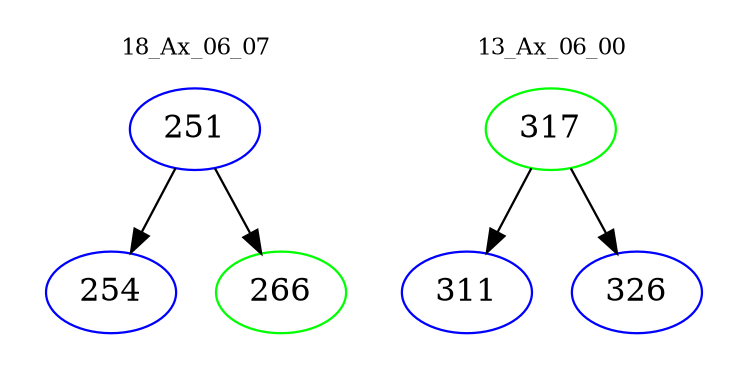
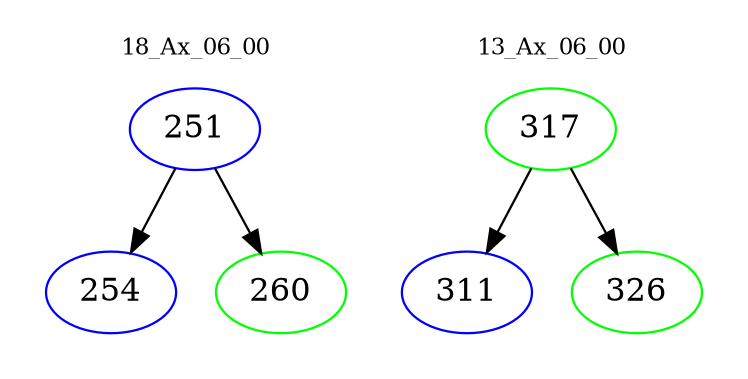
cluster "18_Ax_06_07": label "18_Ax_06_07" -> "18_Ax_06_00"
node "266": label "266" -> "260"
node "326": color blue -> green
